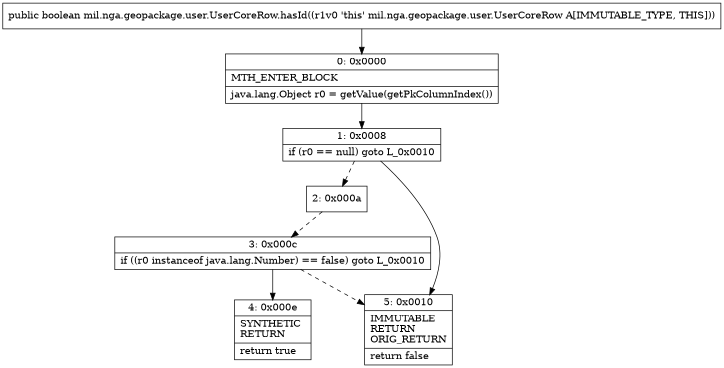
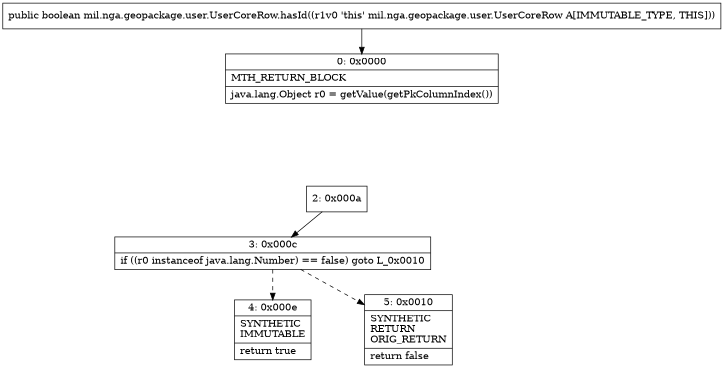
node "0: 0x0000": text "MTH_ENTER_BLOCK" -> "MTH_RETURN_BLOCK"
node "1: 0x0008": removed
edge "2: 0x000a" -> "3: 0x000c": style dashed -> solid
edge "3: 0x000c" -> "4: 0x000e": style solid -> dashed
node "5: 0x0010": text "IMMUTABLE" -> "SYNTHETIC"
node "4: 0x000e": text "RETURN" -> "IMMUTABLE"
